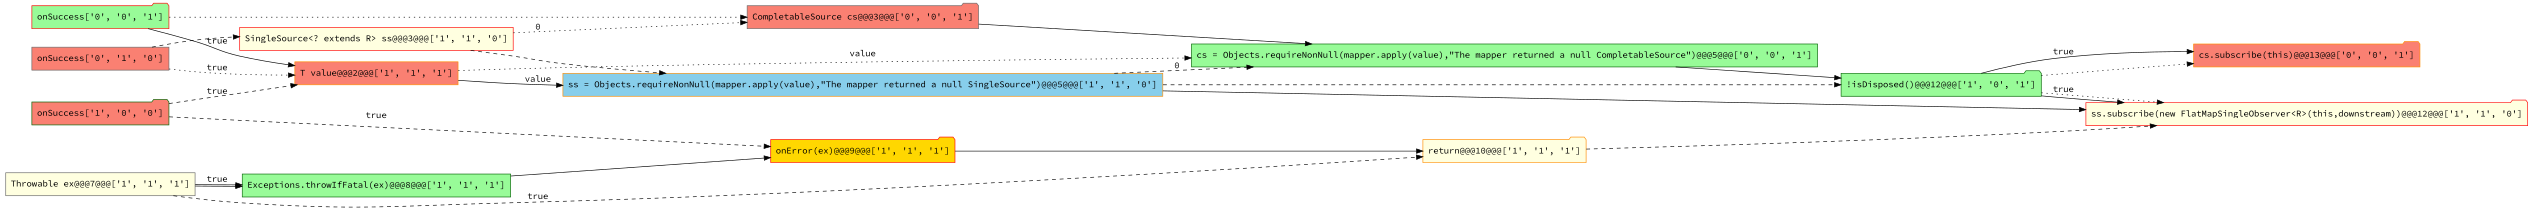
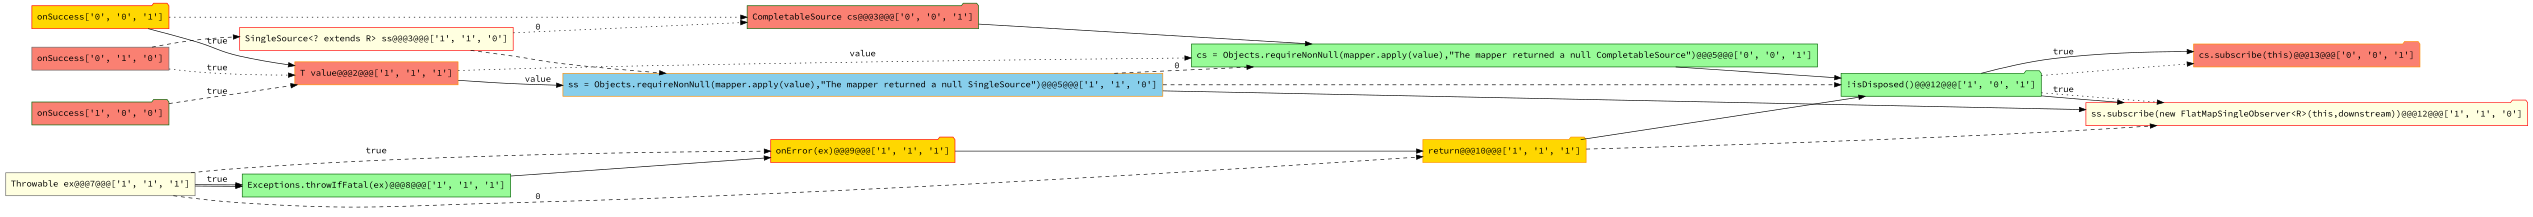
node "onSuccess['0', '0', '1']": fillcolor palegreen -> gold
node "CompletableSource cs@@@3@@@['0', '0', '1']": color gray40 -> darkgreen
edge "return@@@10@@@['1', '1', '1']" -> "!isDisposed()@@@12@@@['1', '0', '1']": added
edge "onSuccess['1', '0', '0']" -> "onError(ex)@@@9@@@['1', '1', '1']": now "Throwable ex@@@7@@@['1', '1', '1']" -> "onError(ex)@@@9@@@['1', '1', '1']"
node "return@@@10@@@['1', '1', '1']": fillcolor lightyellow -> gold
edge "Throwable ex@@@7@@@['1', '1', '1']" -> "return@@@10@@@['1', '1', '1']": label "true" -> "0"
